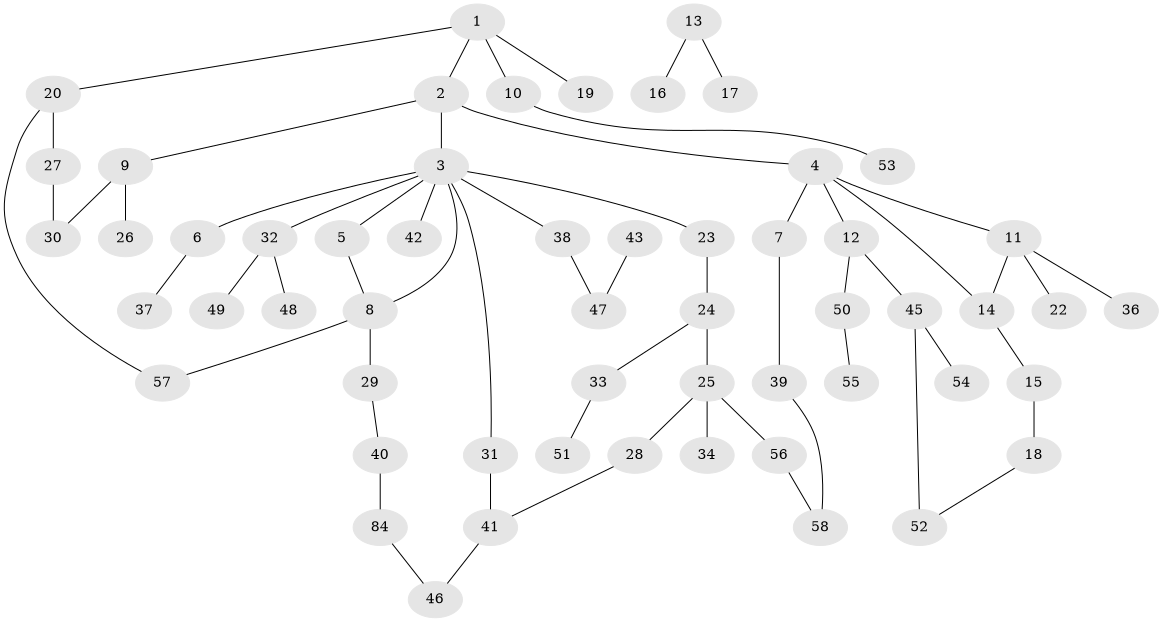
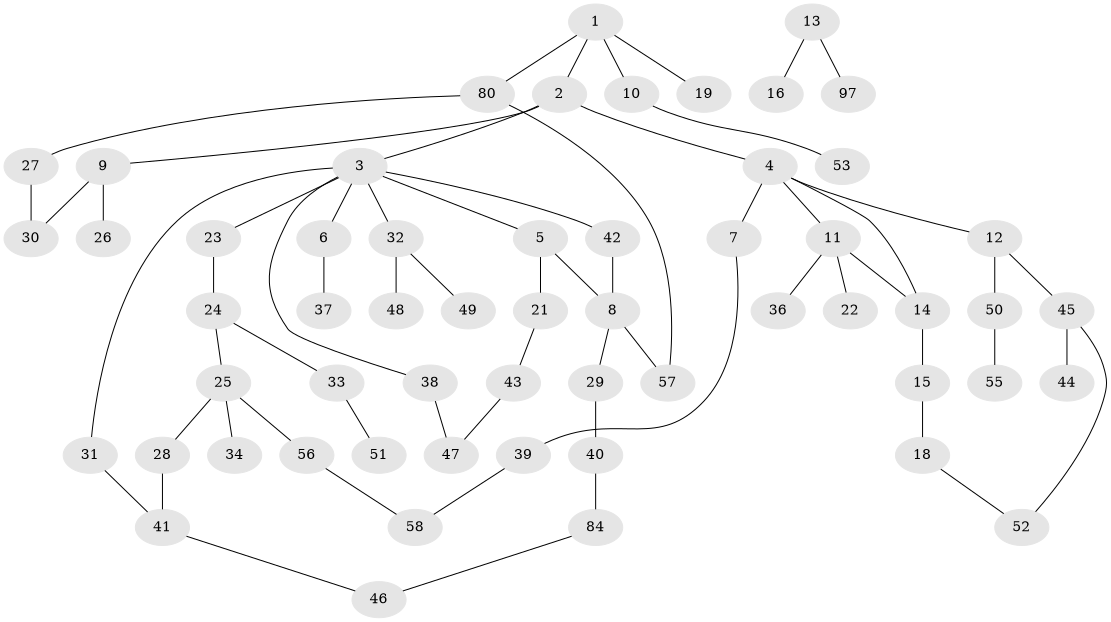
node "20": label "20" -> "80"
node "17": label "17" -> "97"
edge "3" -- "8": now "42" -- "8"
node "21": added
node "54": label "54" -> "44"
